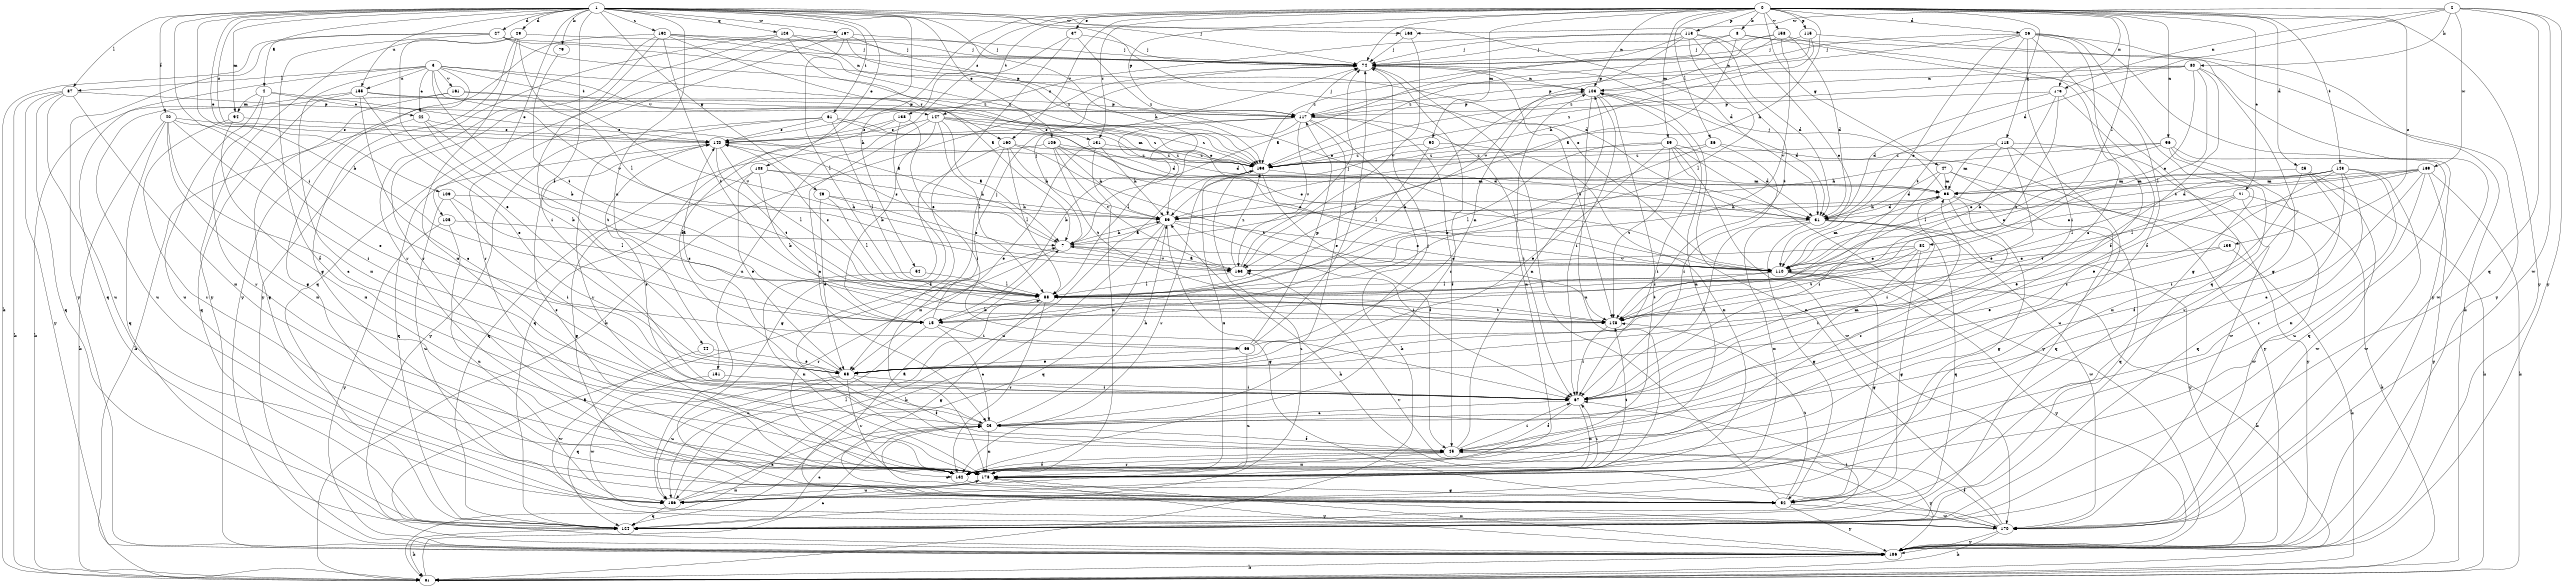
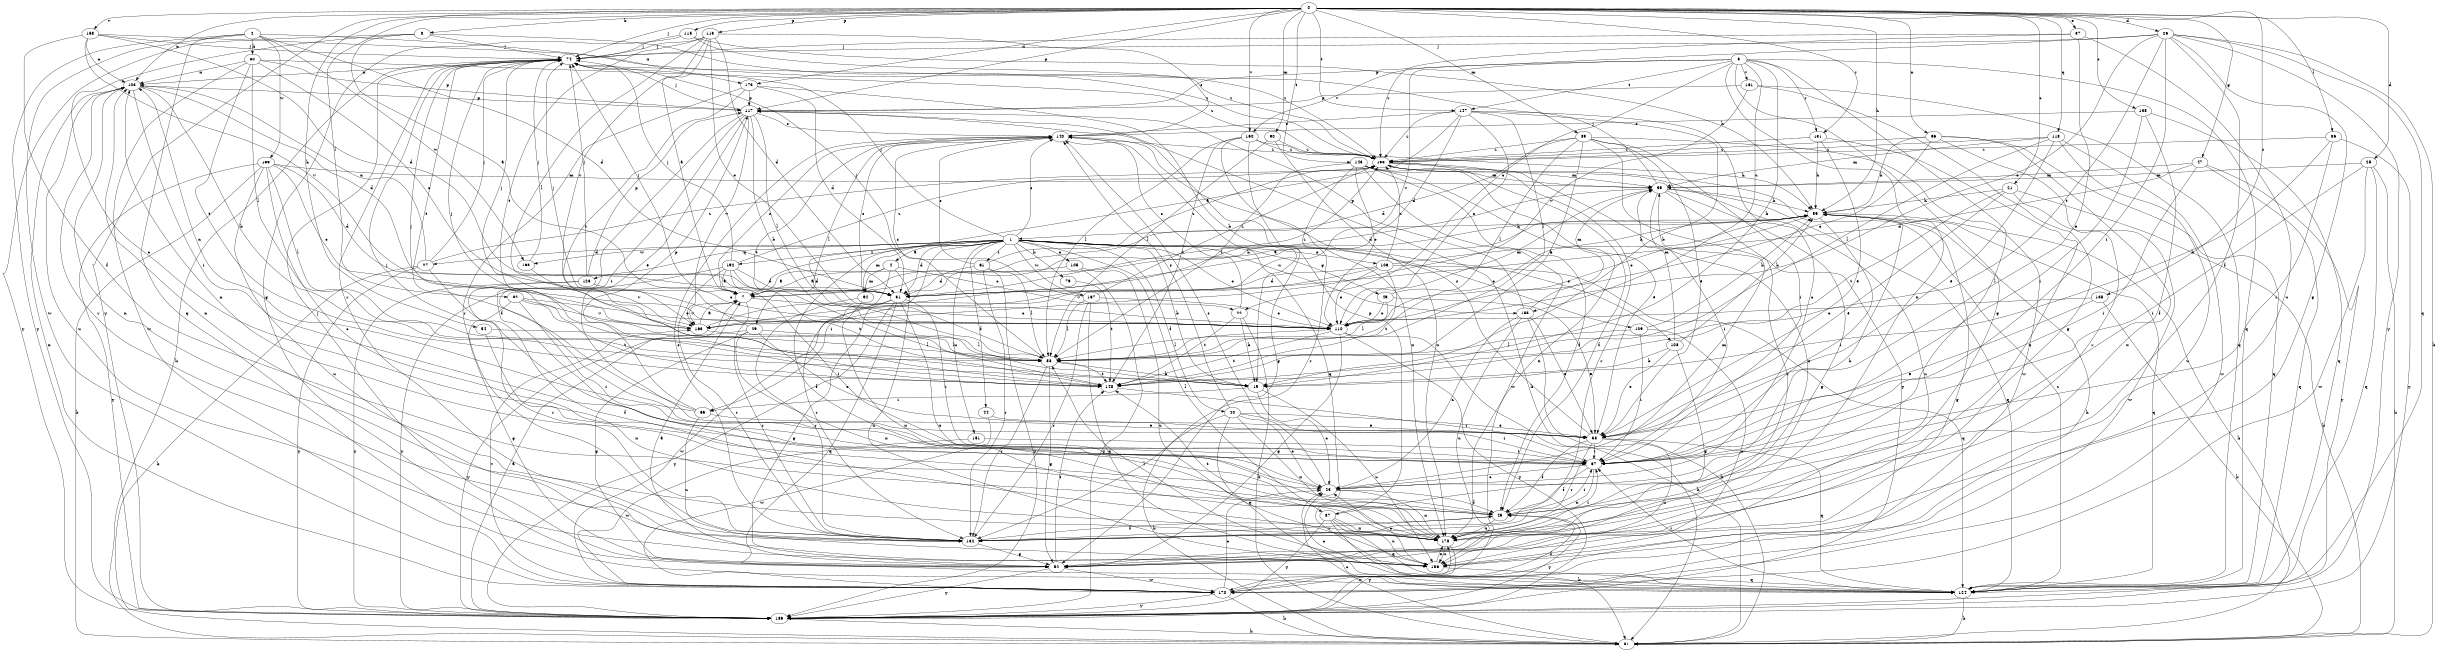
edge "1" -> "59": reversed
